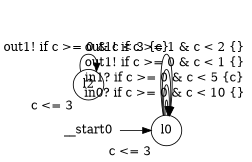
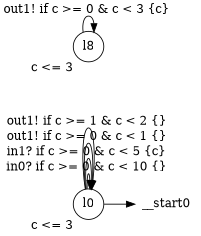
node "l2 c <= 3": label "l2 c <= 3" -> "l8 c <= 3"
edge "__start0" -> "l0 c <= 3": reversed
